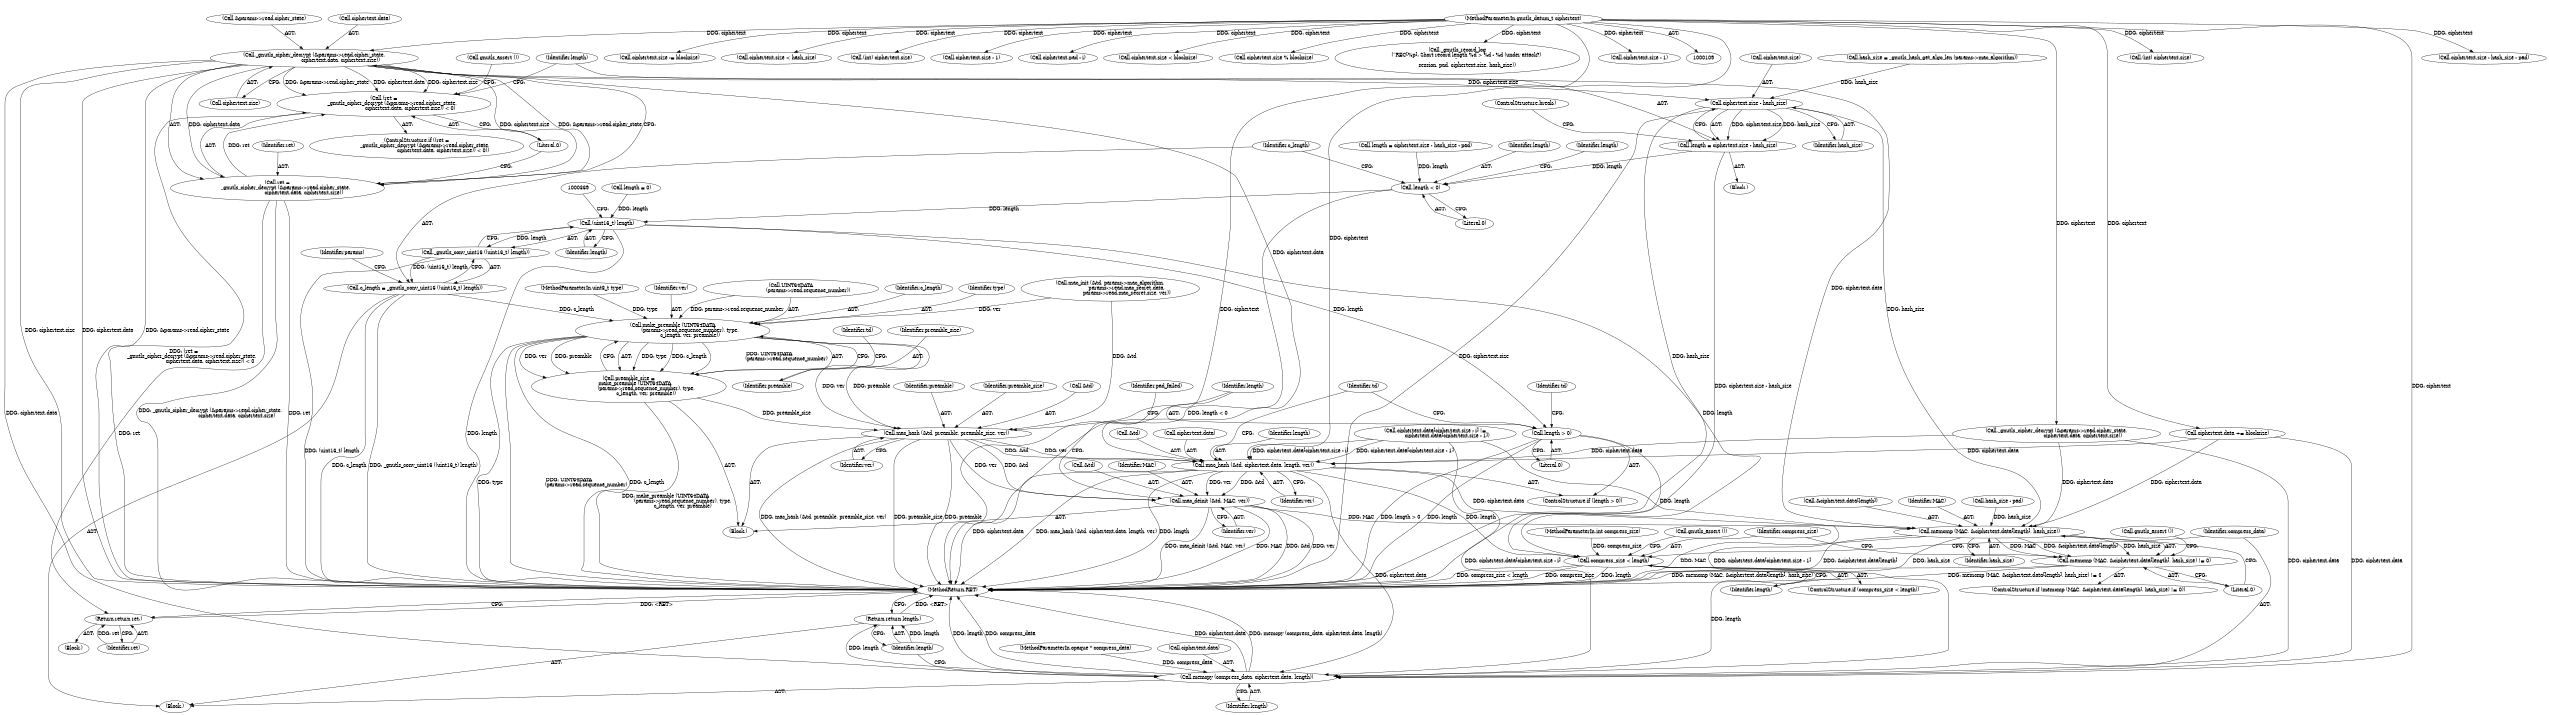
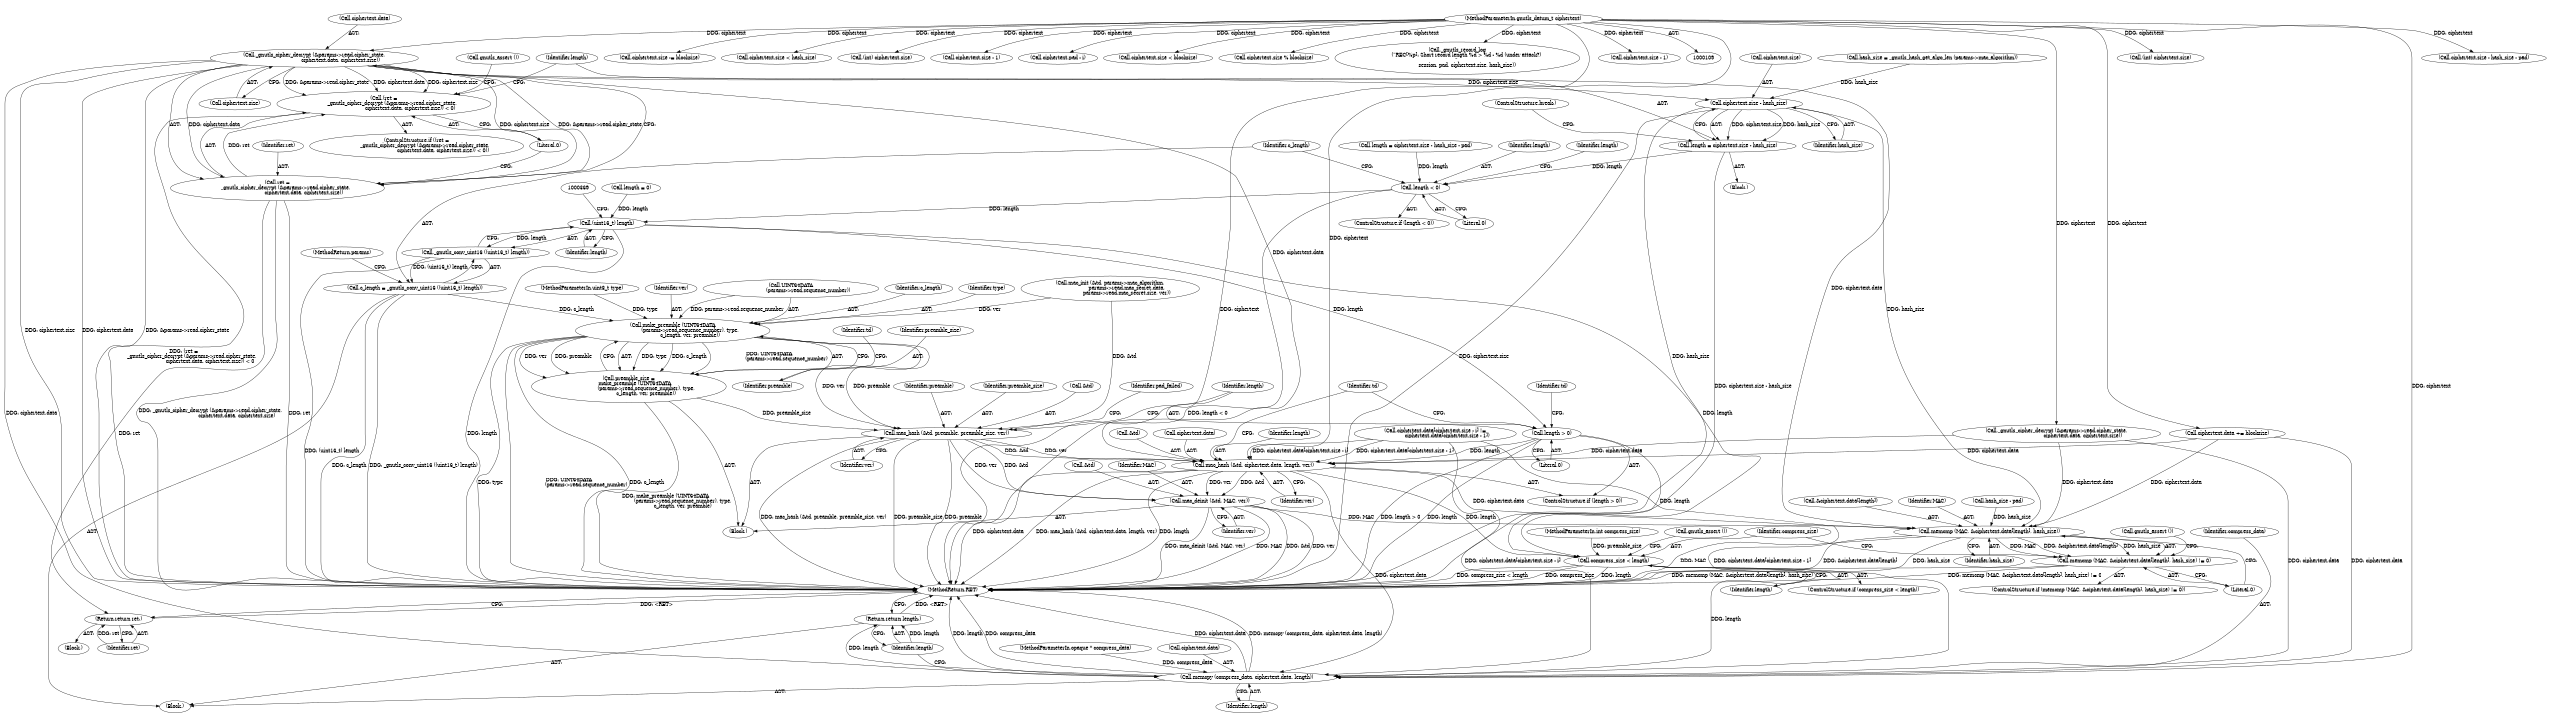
node "(Call,&params->read.cipher_state)": removed
node "(ControlStructure,if (length < 0))": added
node "(Identifier,params)": label "(Identifier,params)" -> "(MethodReturn,params)"
edge "(Identifier,pad_failed)" -> "(Call,mac_deinit (&td, MAC, ver))": now "(Identifier,pad_failed)" -> "(Call,mac_hash (&td, preamble, preamble_size, ver))"
edge "(Call,length > 0)" -> "(Call,mac_hash (&td, ciphertext.data, length, ver))": added, label "DDG: length"
edge "(Identifier,compress_data)" -> "(Call,compress_size < length)": removed, label "CFG:"
edge "(MethodParameterIn,int compress_size)" -> "(Call,compress_size < length)": label "DDG: compress_size" -> "DDG: preamble_size"
